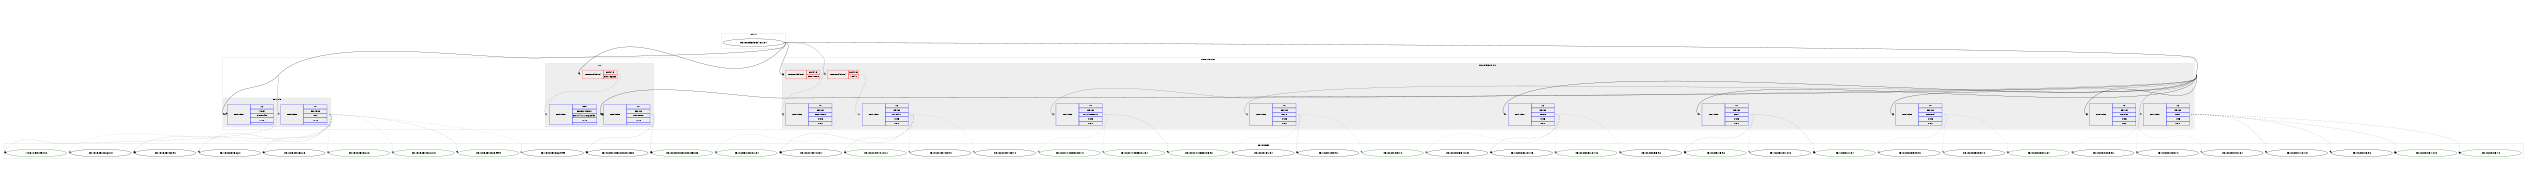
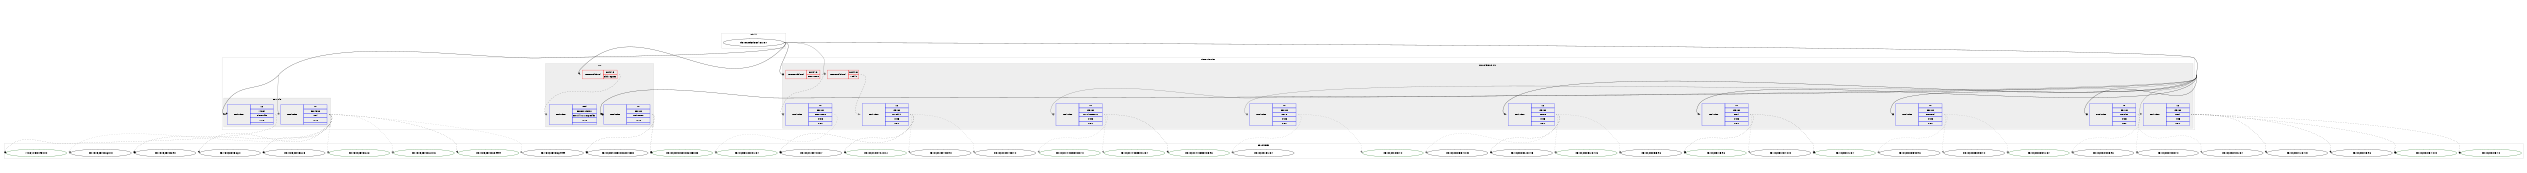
node "dev-qt/qtsvg-5.9.2": removed
